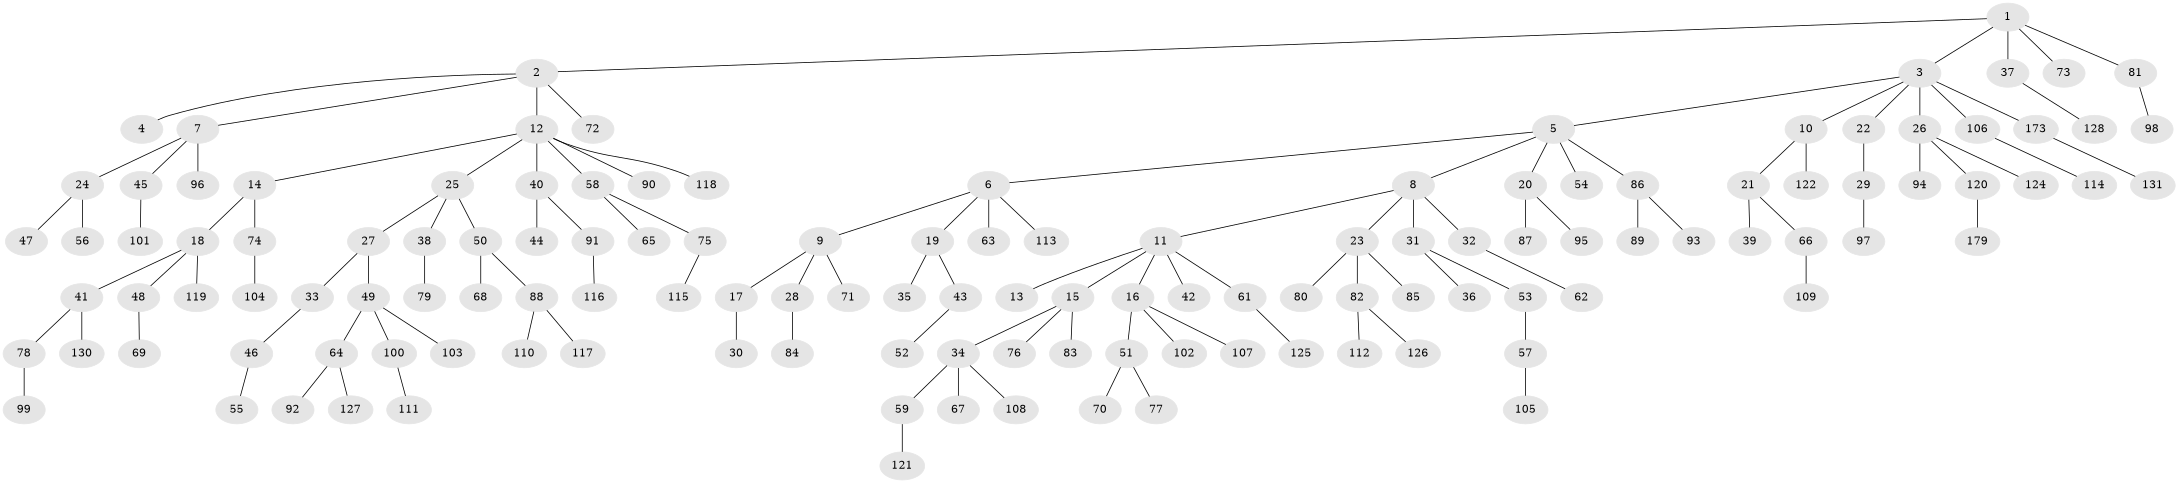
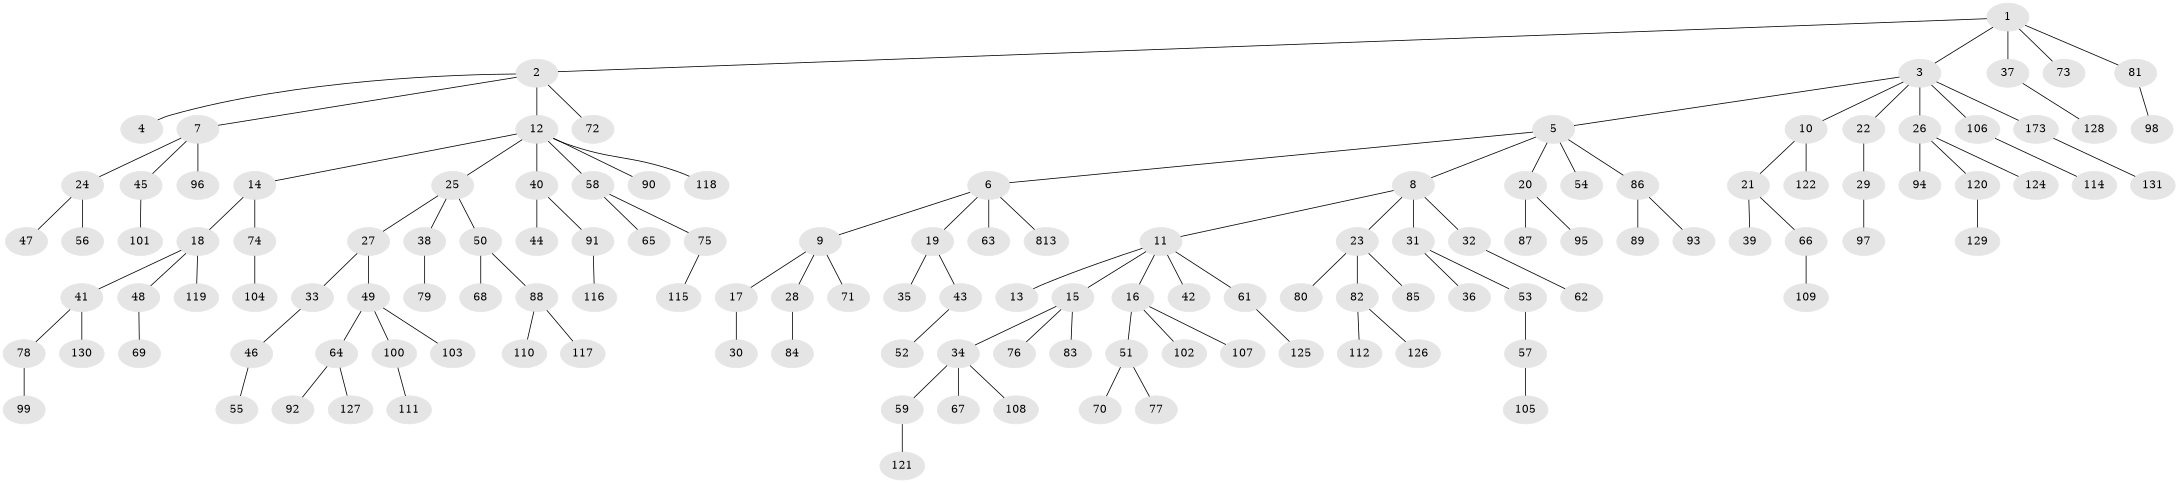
node "113": label "113" -> "813"
node "179": label "179" -> "129"
